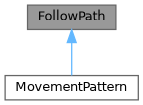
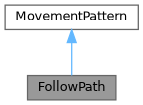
edge "MovementPattern" -> "FollowPath": reversed
